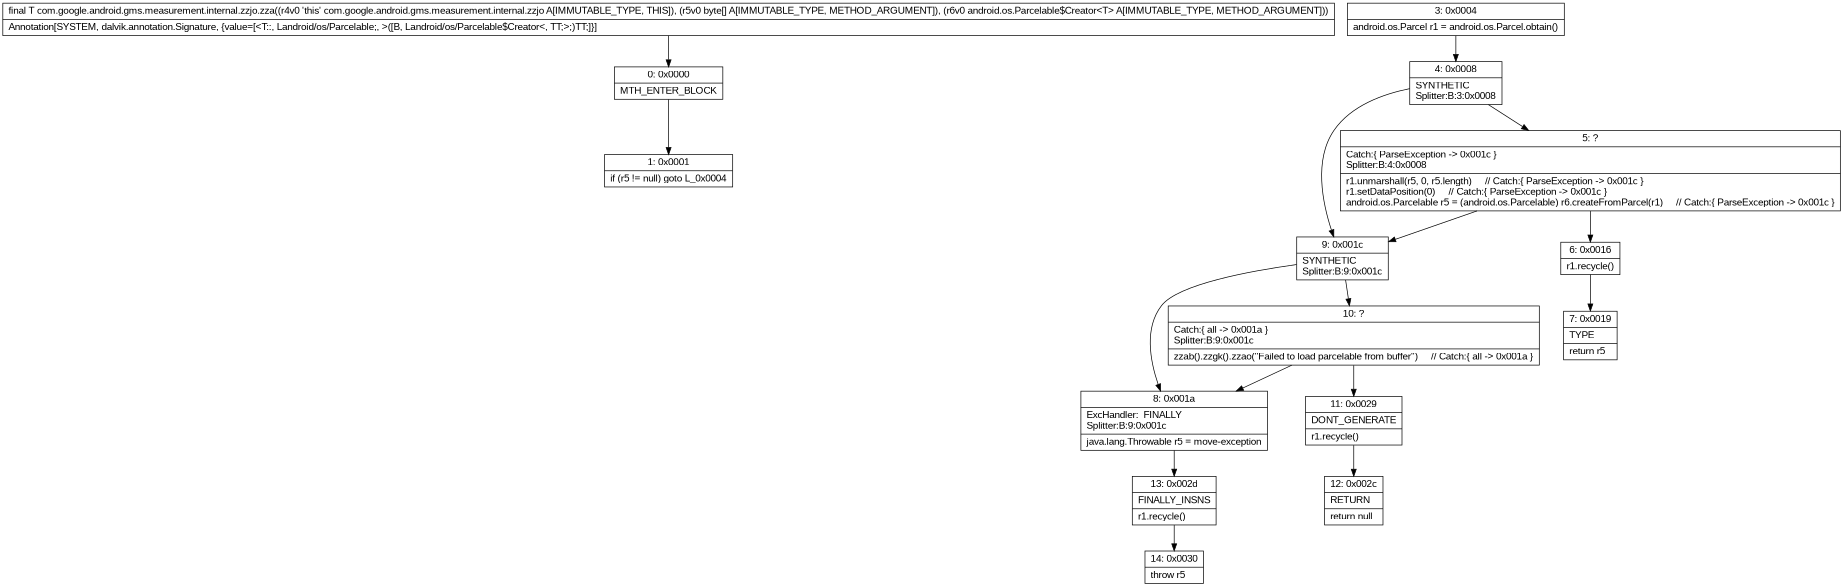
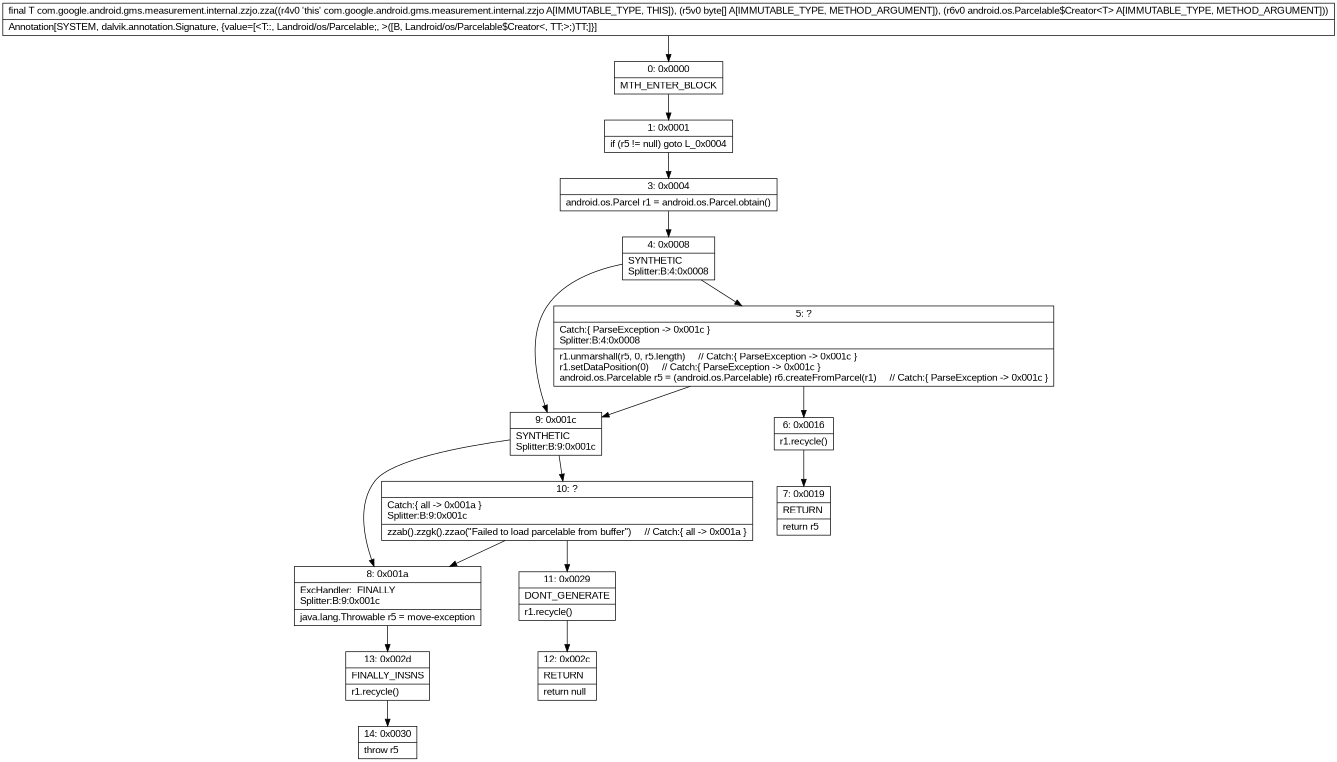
node "4: 0x0008": text "Splitter:B:3:0x0008" -> "Splitter:B:4:0x0008"
edge "1: 0x0001" -> "3: 0x0004": added
node "7: 0x0019": text "TYPE" -> "RETURN"
